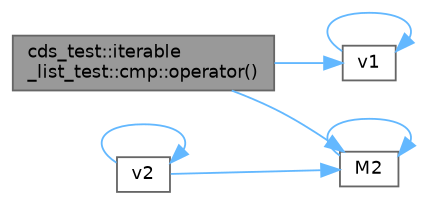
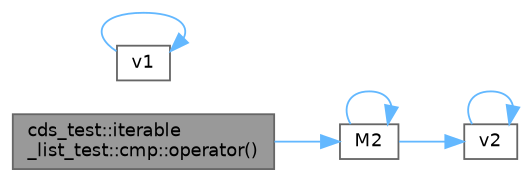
edge "cds_test::iterable _list_test::cmp::operator()" -> "v1": removed
edge "v2" -> "M2": reversed
